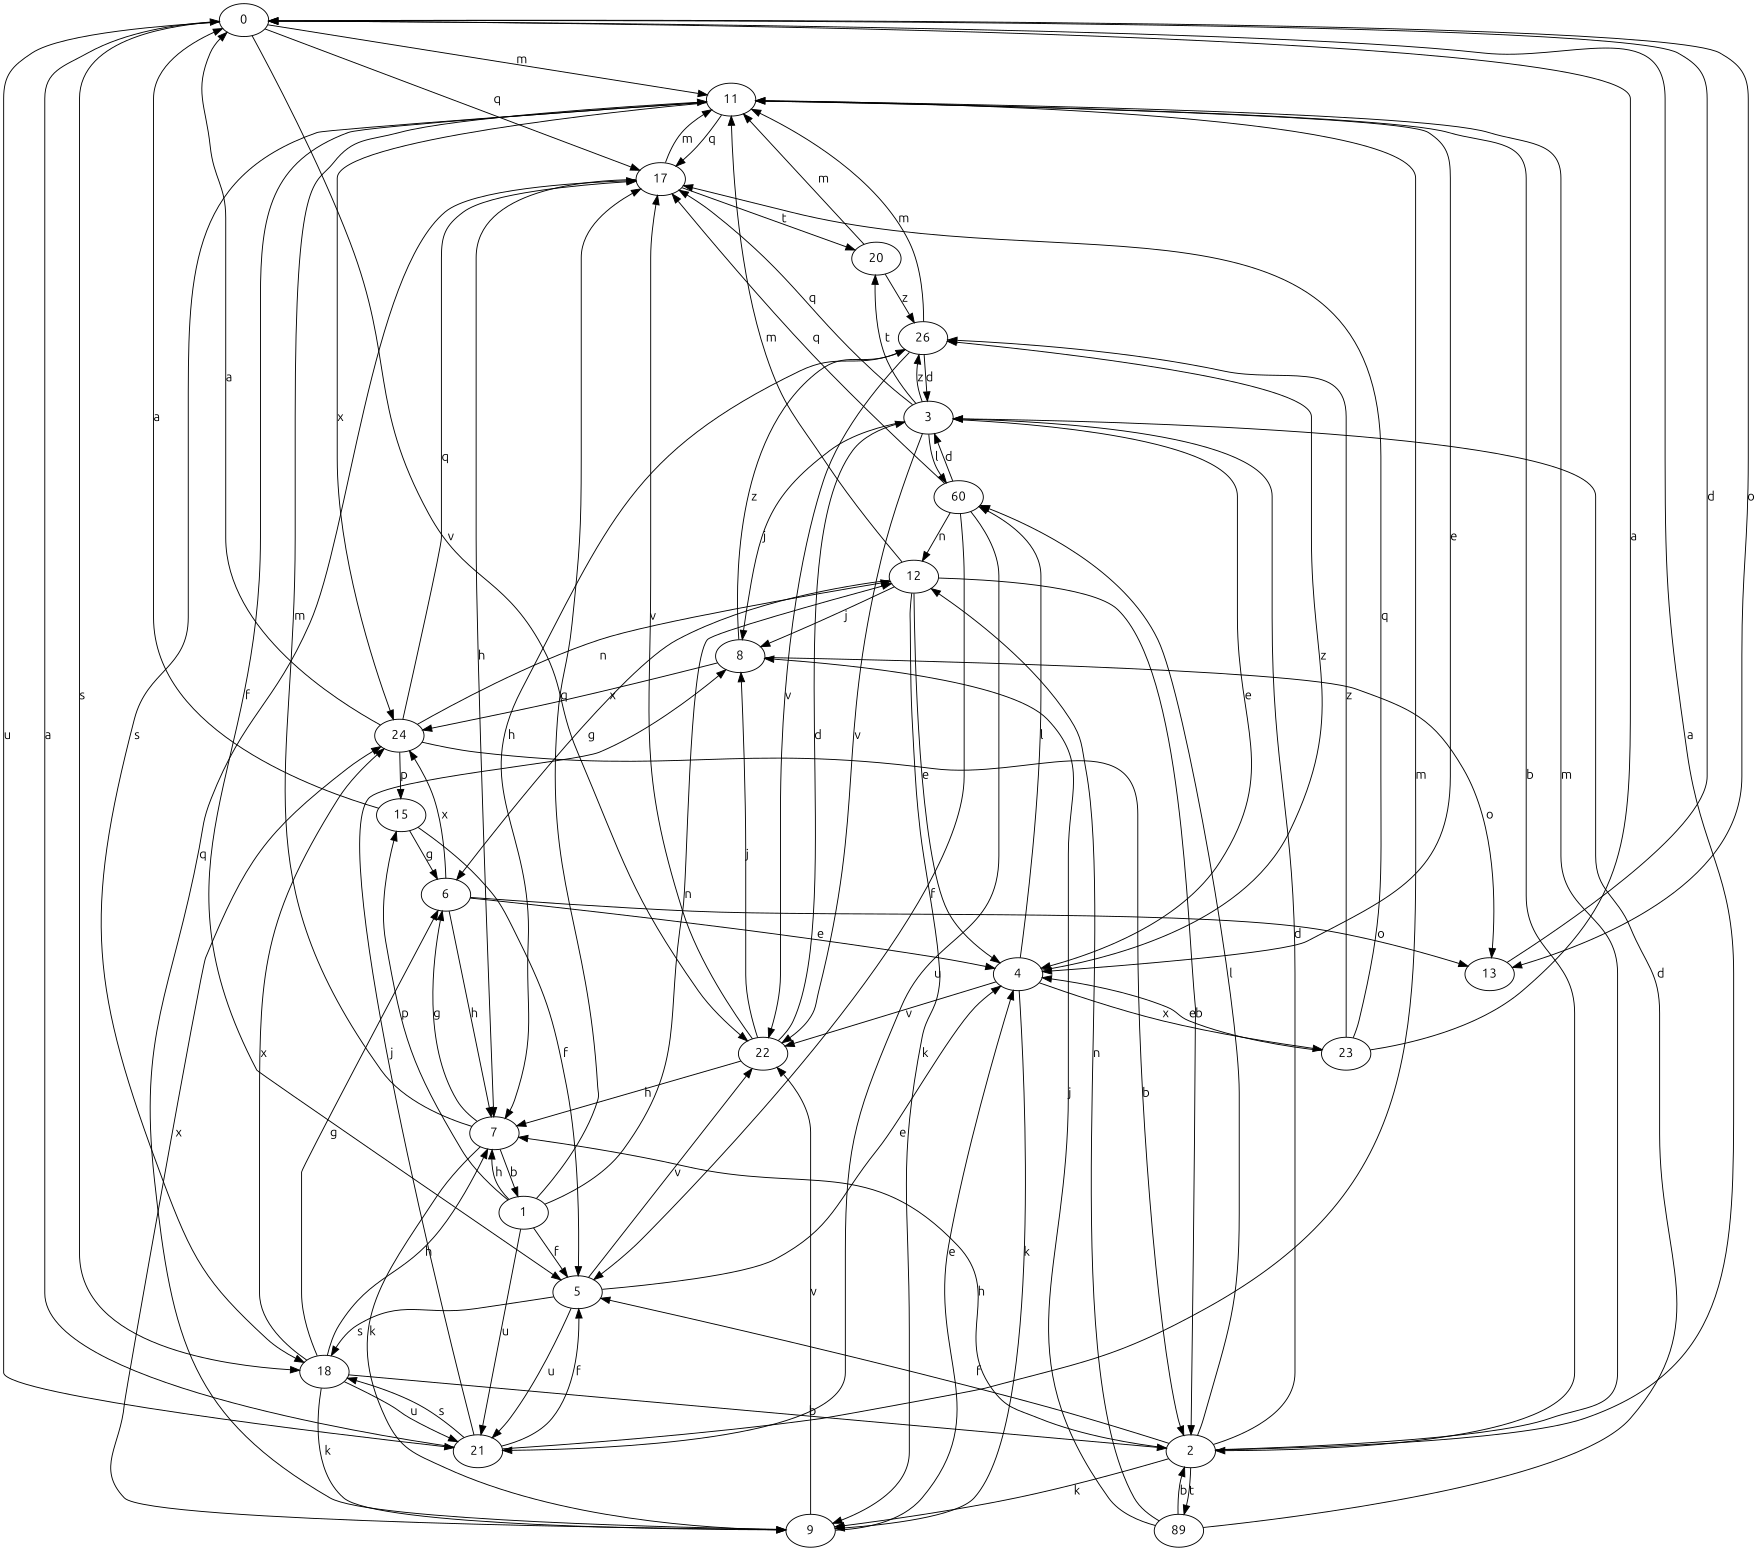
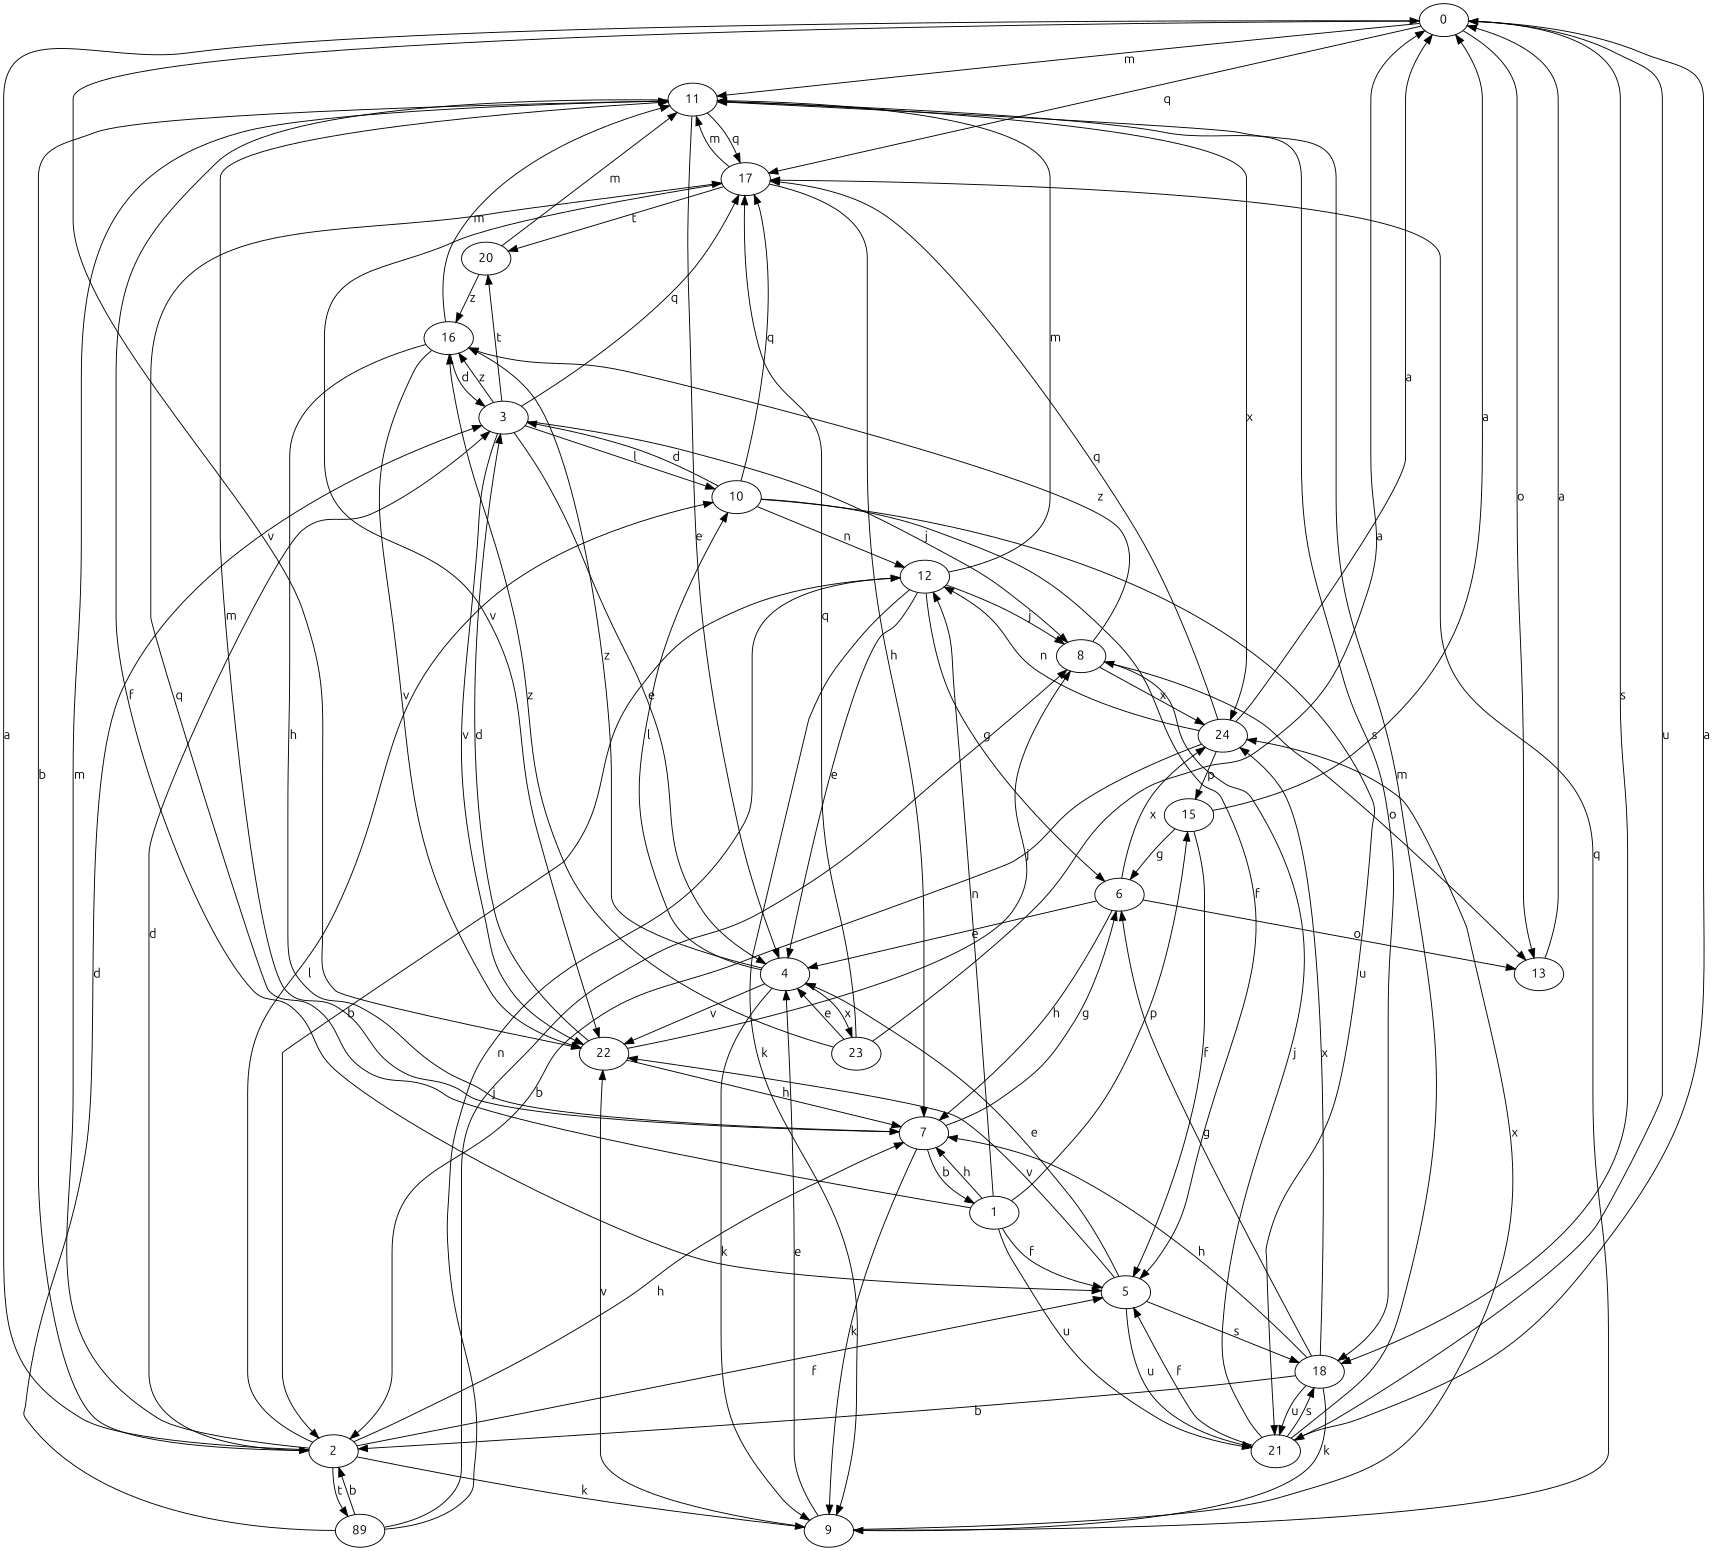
node "26": label "26" -> "16"
node "60": label "60" -> "10"
edge "13" -> "0": label "d" -> "a"
edge "22" -> "17": reversed
